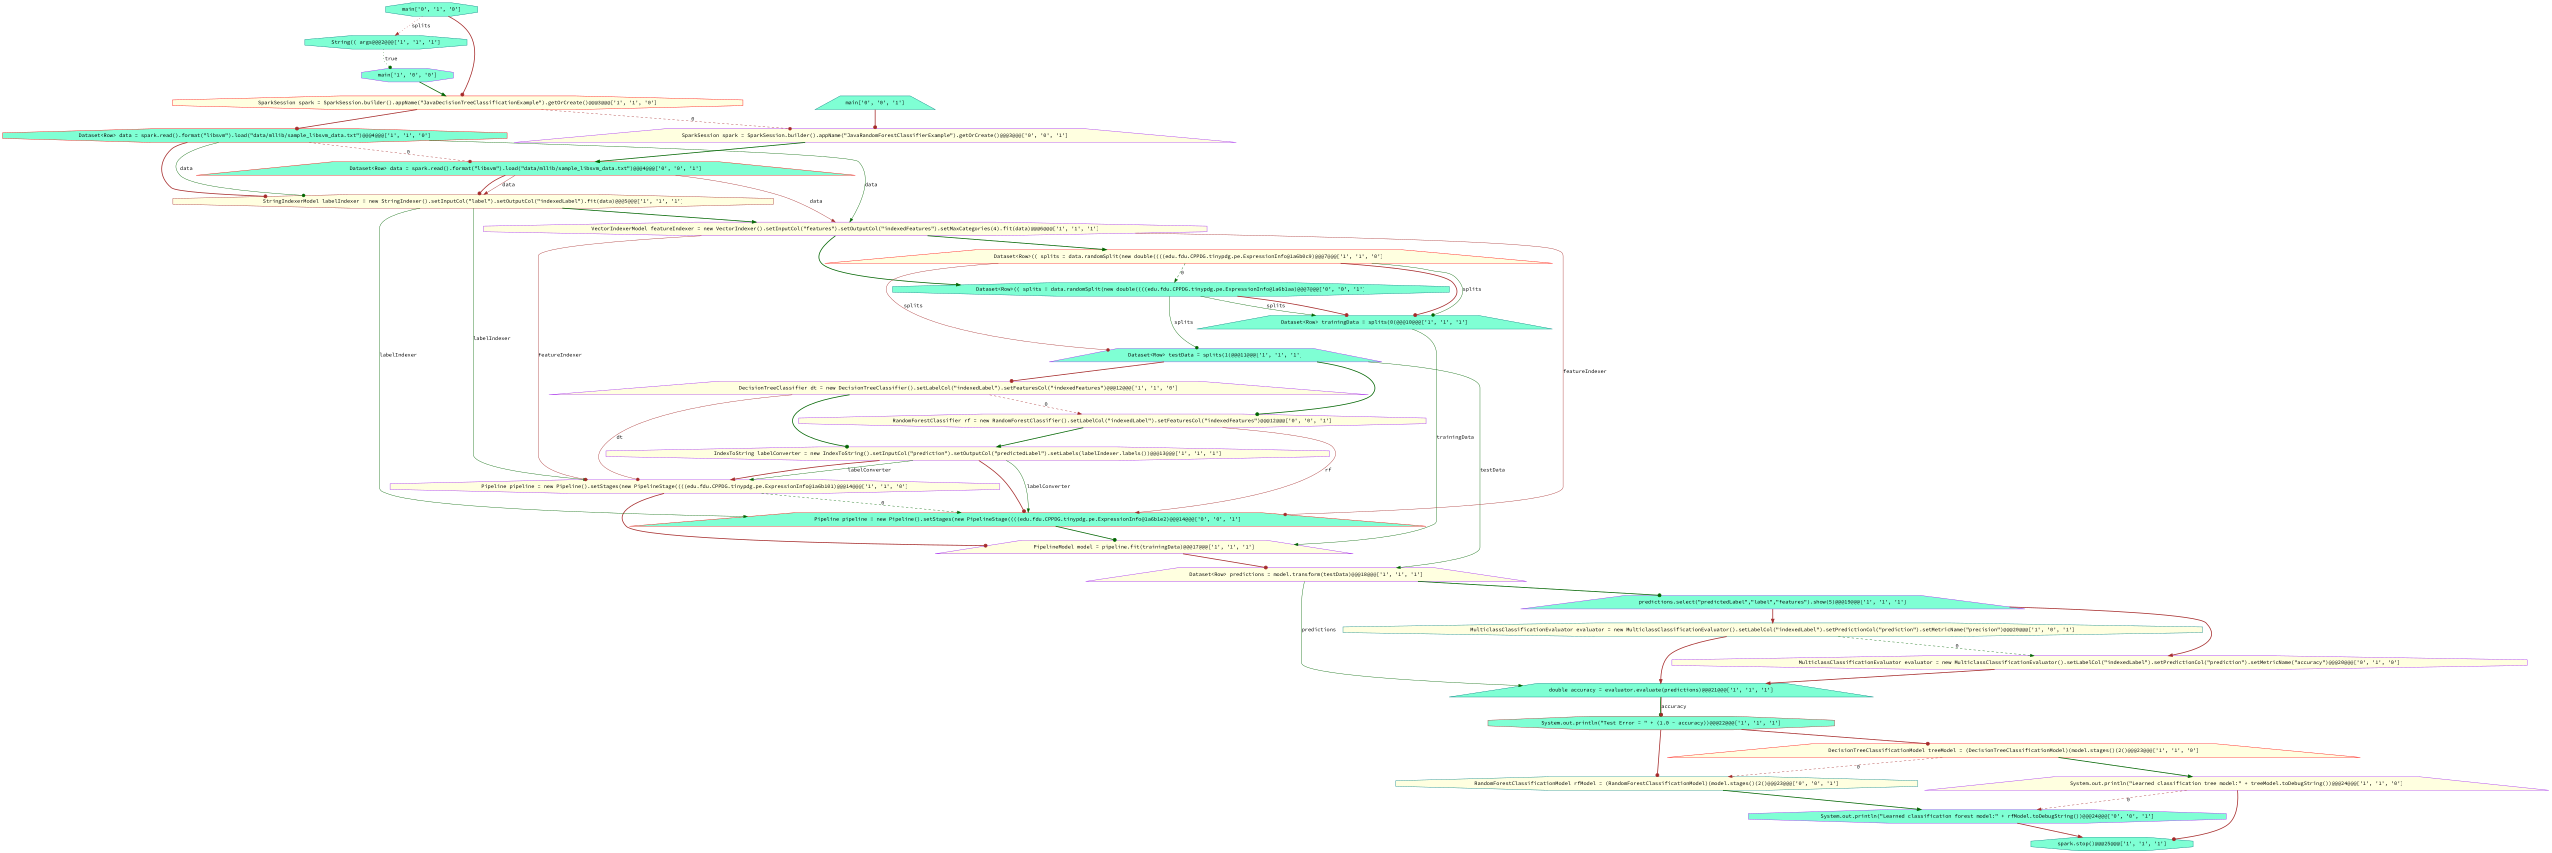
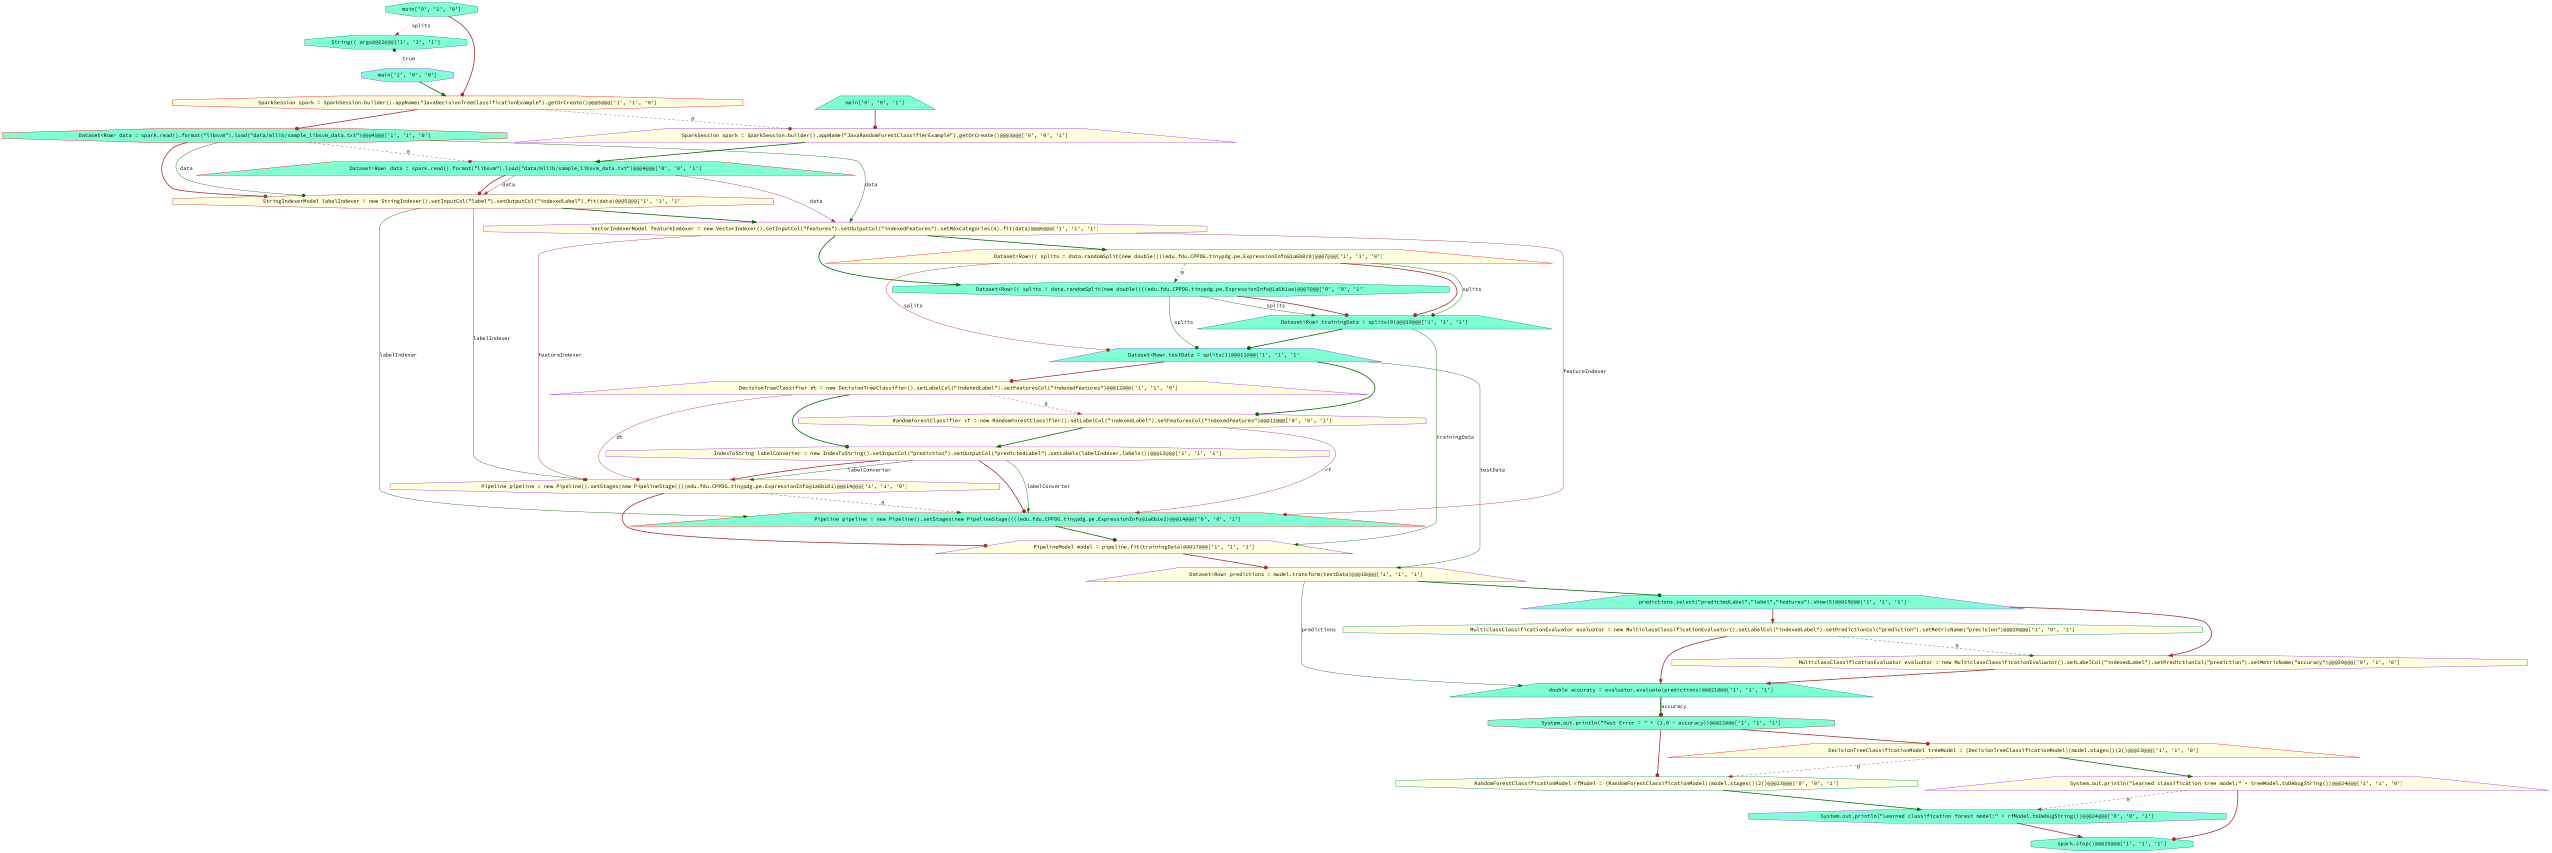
edge "String(( args@@@2@@@['1', '1', '1']" -> "main['1', '0', '0']": reversed
edge "Dataset<Row> trainingData = splits(0(@@@10@@@['1', '1', '1']" -> "Dataset<Row> testData = splits(1(@@@11@@@['1', '1', '1']": added
